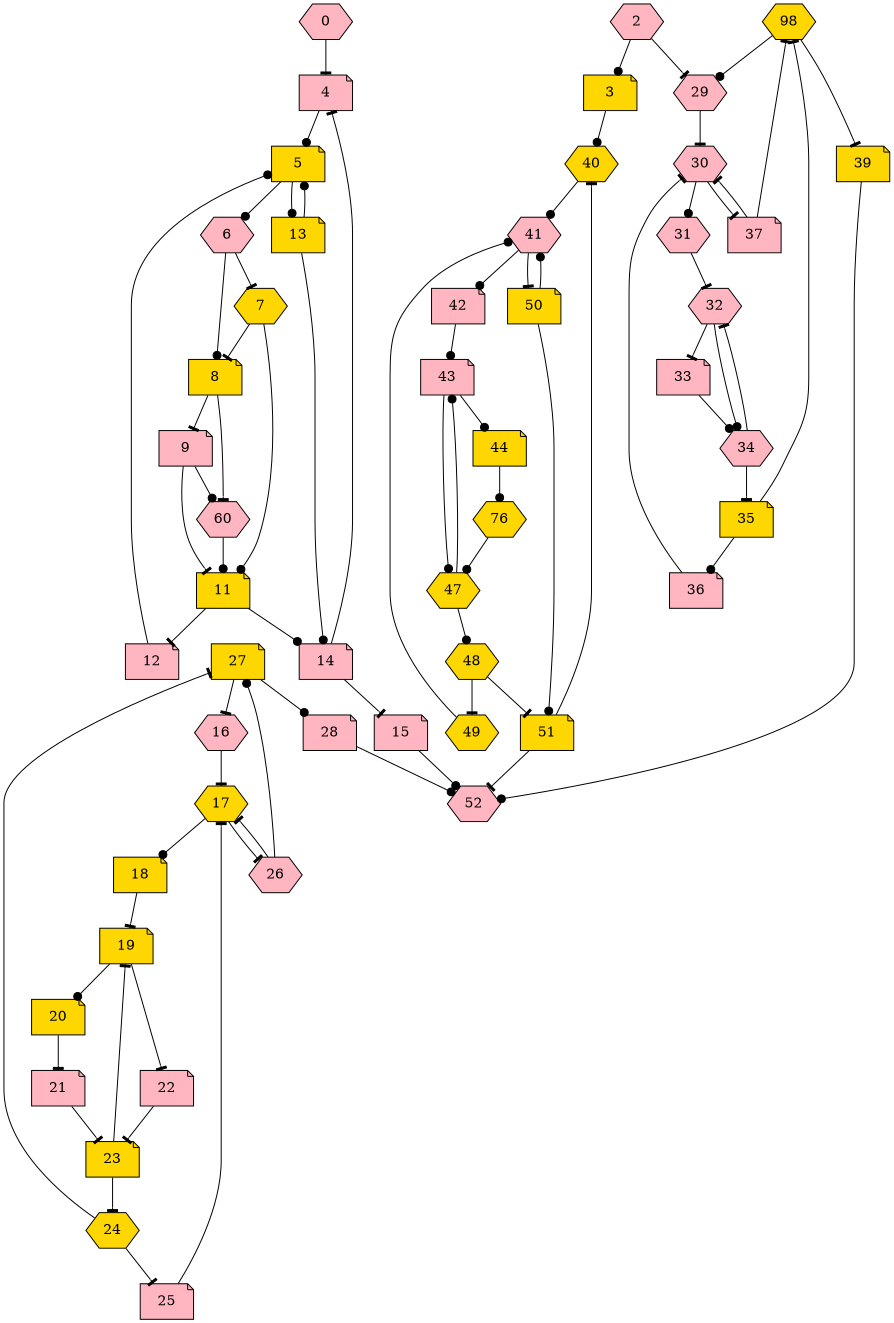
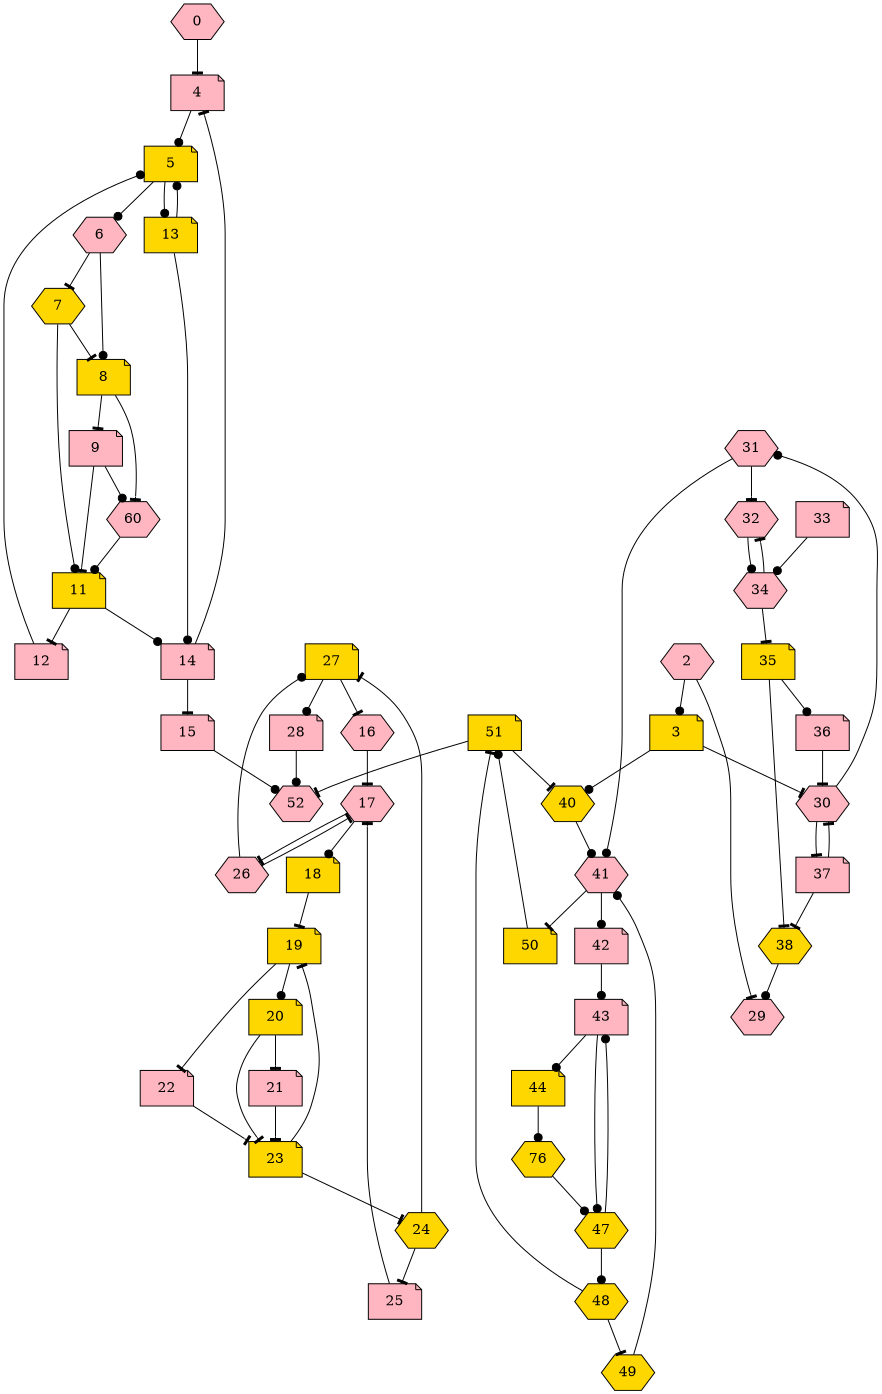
node "98": label "98" -> "38"
edge "29" -> "30": now "3" -> "30"
node "39": removed
edge "50" -> "41": now "31" -> "41"
edge "32" -> "33": removed
node "17": fillcolor gold -> lightpink
edge "20" -> "23": added
